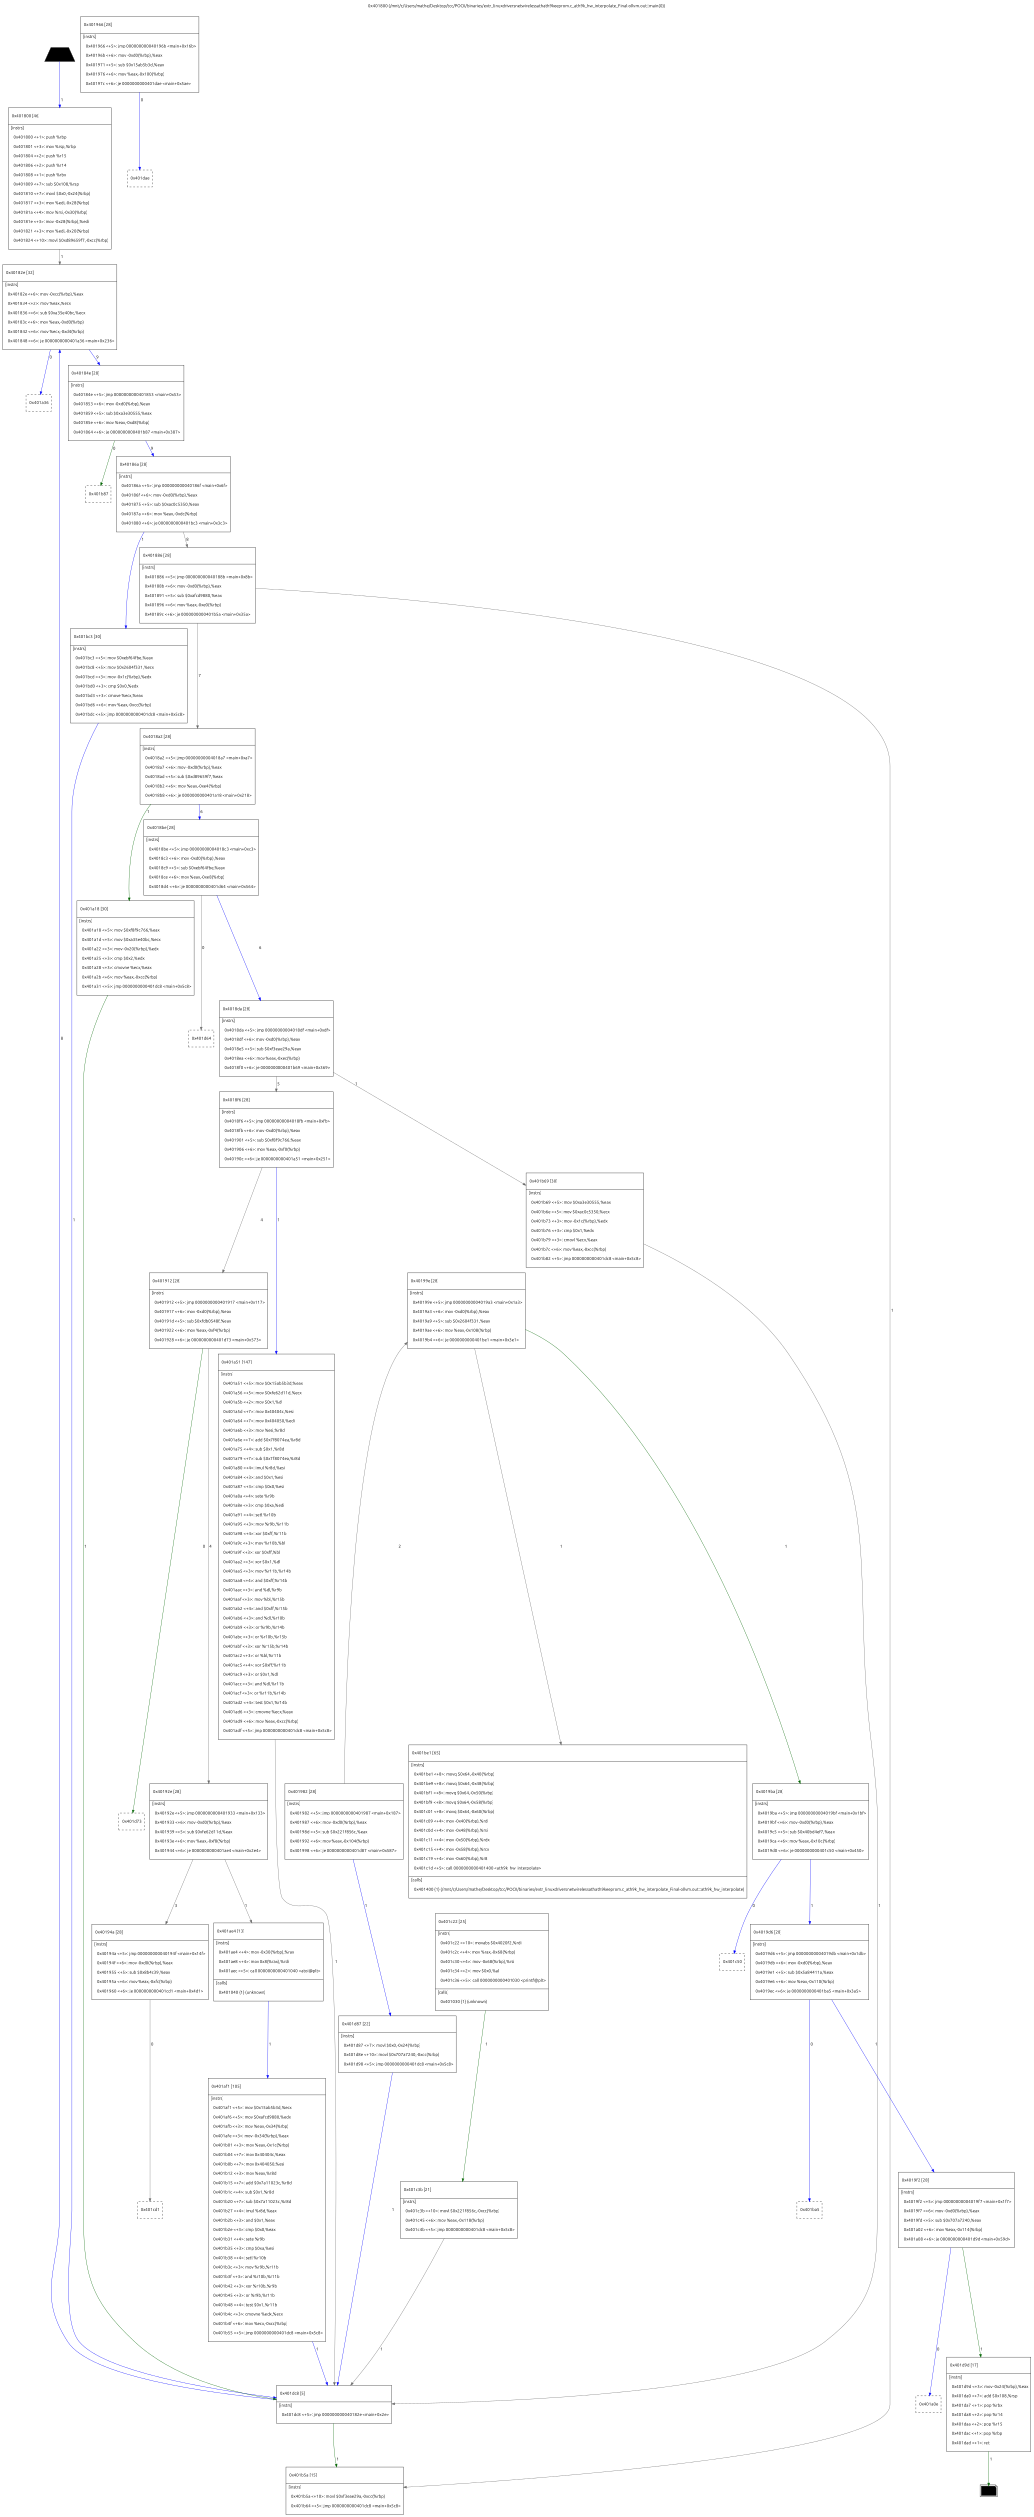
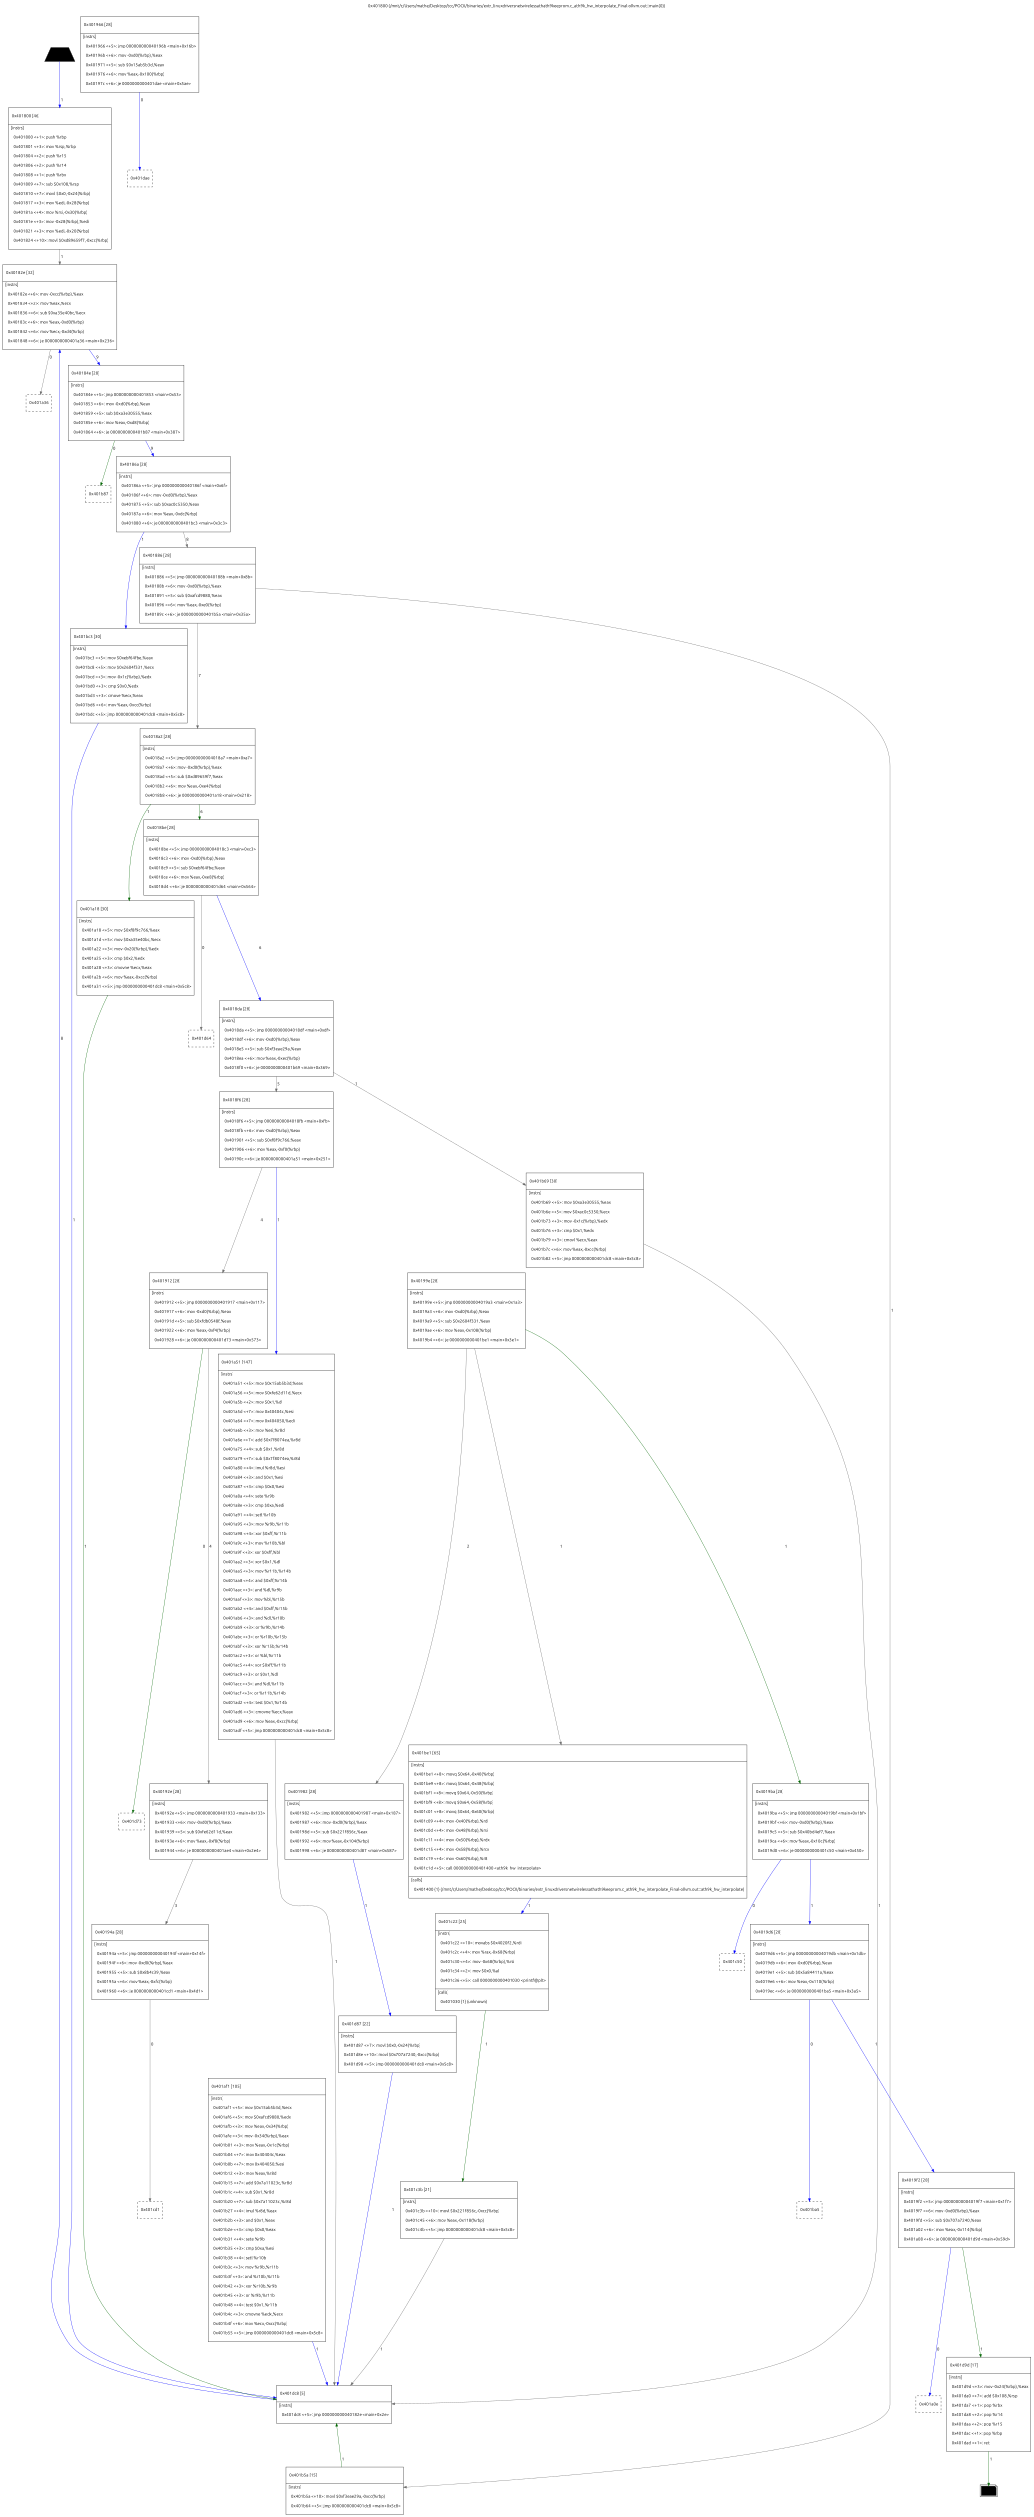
edge "0x40182e [32]" -> "0x401a36": color blue -> gray40
edge "0x4018a2 [28]" -> "0x4018be [28]": color blue -> darkgreen
edge "0x401982 [28]" -> "0x40199e [28]": reversed
edge "0x401be1 [65]" -> "0x401c22 [25]": added, label "1"
node "0x401ae4 [13]": removed
edge "0x401dc8 [5]" -> "0x401b5a [15]": reversed
